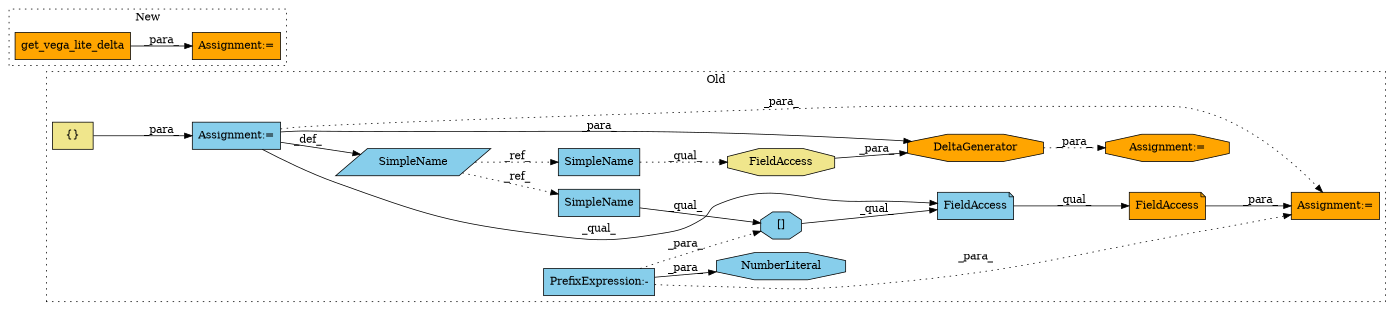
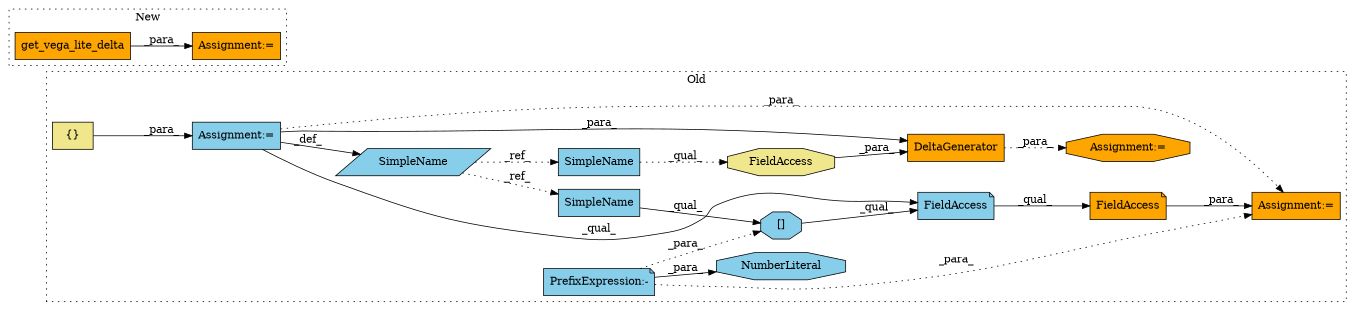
node "DeltaGenerator": shape octagon -> box
node "PrefixExpression:-": shape box -> note
